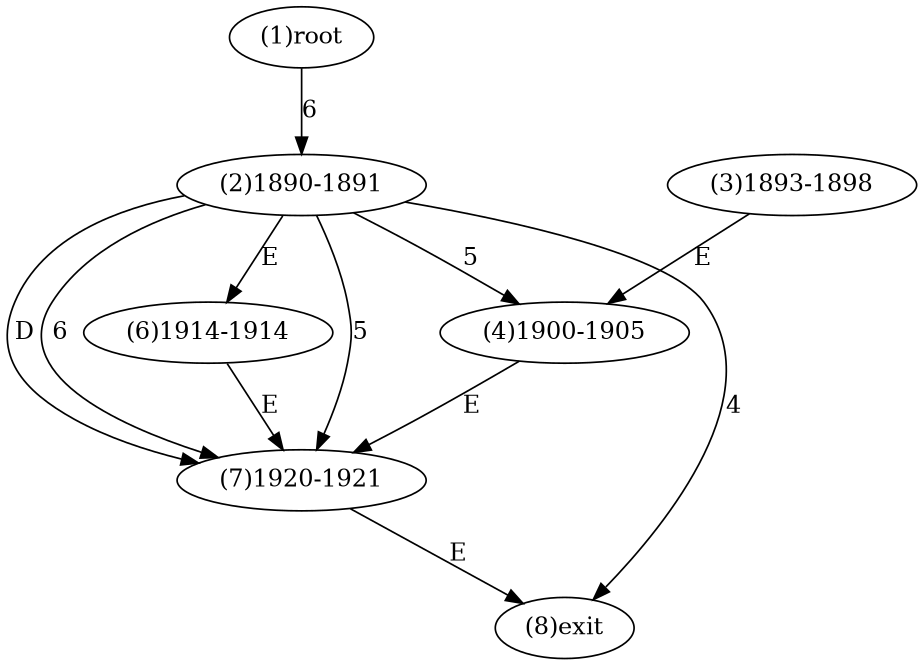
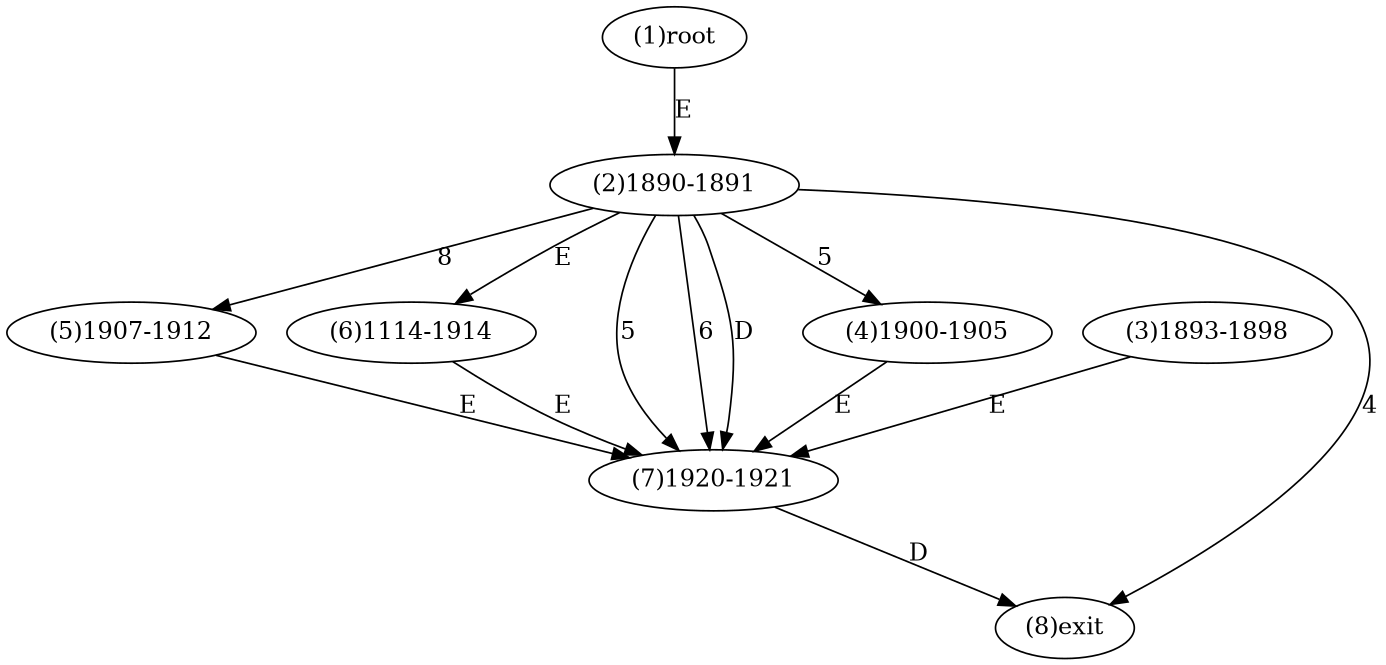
edge "(1)root" -> "(2)1890-1891": label "6" -> "E"
edge "(3)1893-1898" -> "(4)1900-1905": now "(3)1893-1898" -> "(7)1920-1921"
node "(5)1907-1912": added
node "(6)1914-1914": label "(6)1914-1914" -> "(6)1114-1914"
edge "(7)1920-1921" -> "(8)exit": label "E" -> "D"
